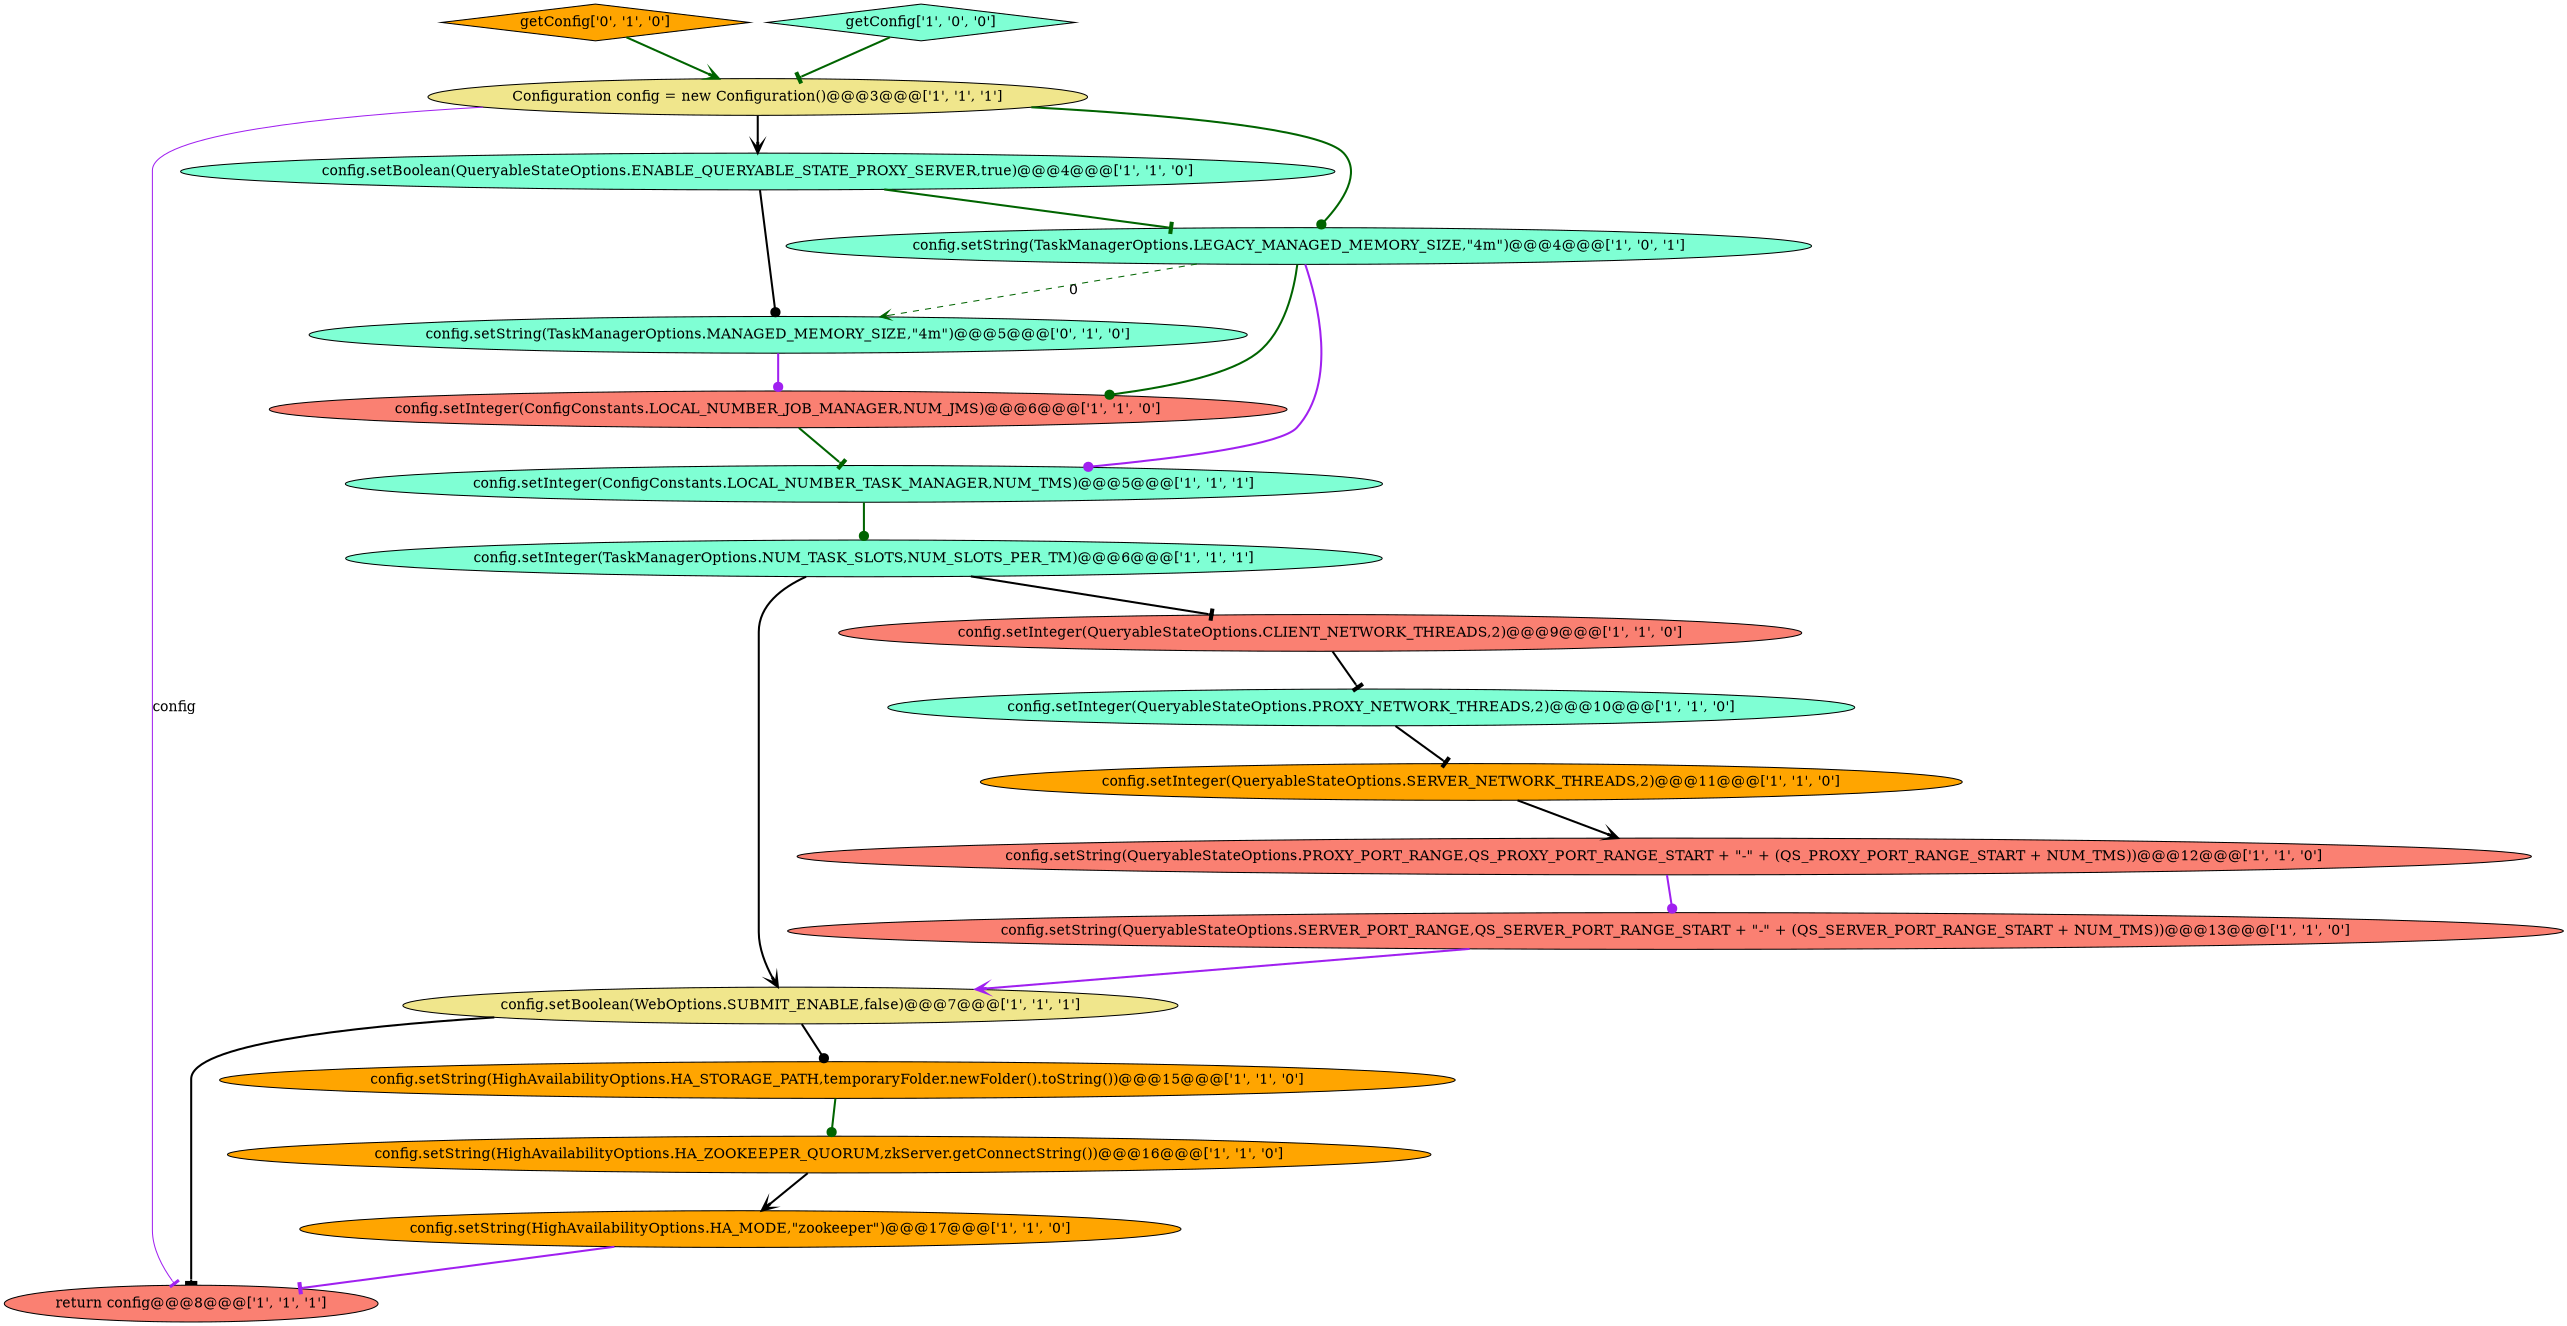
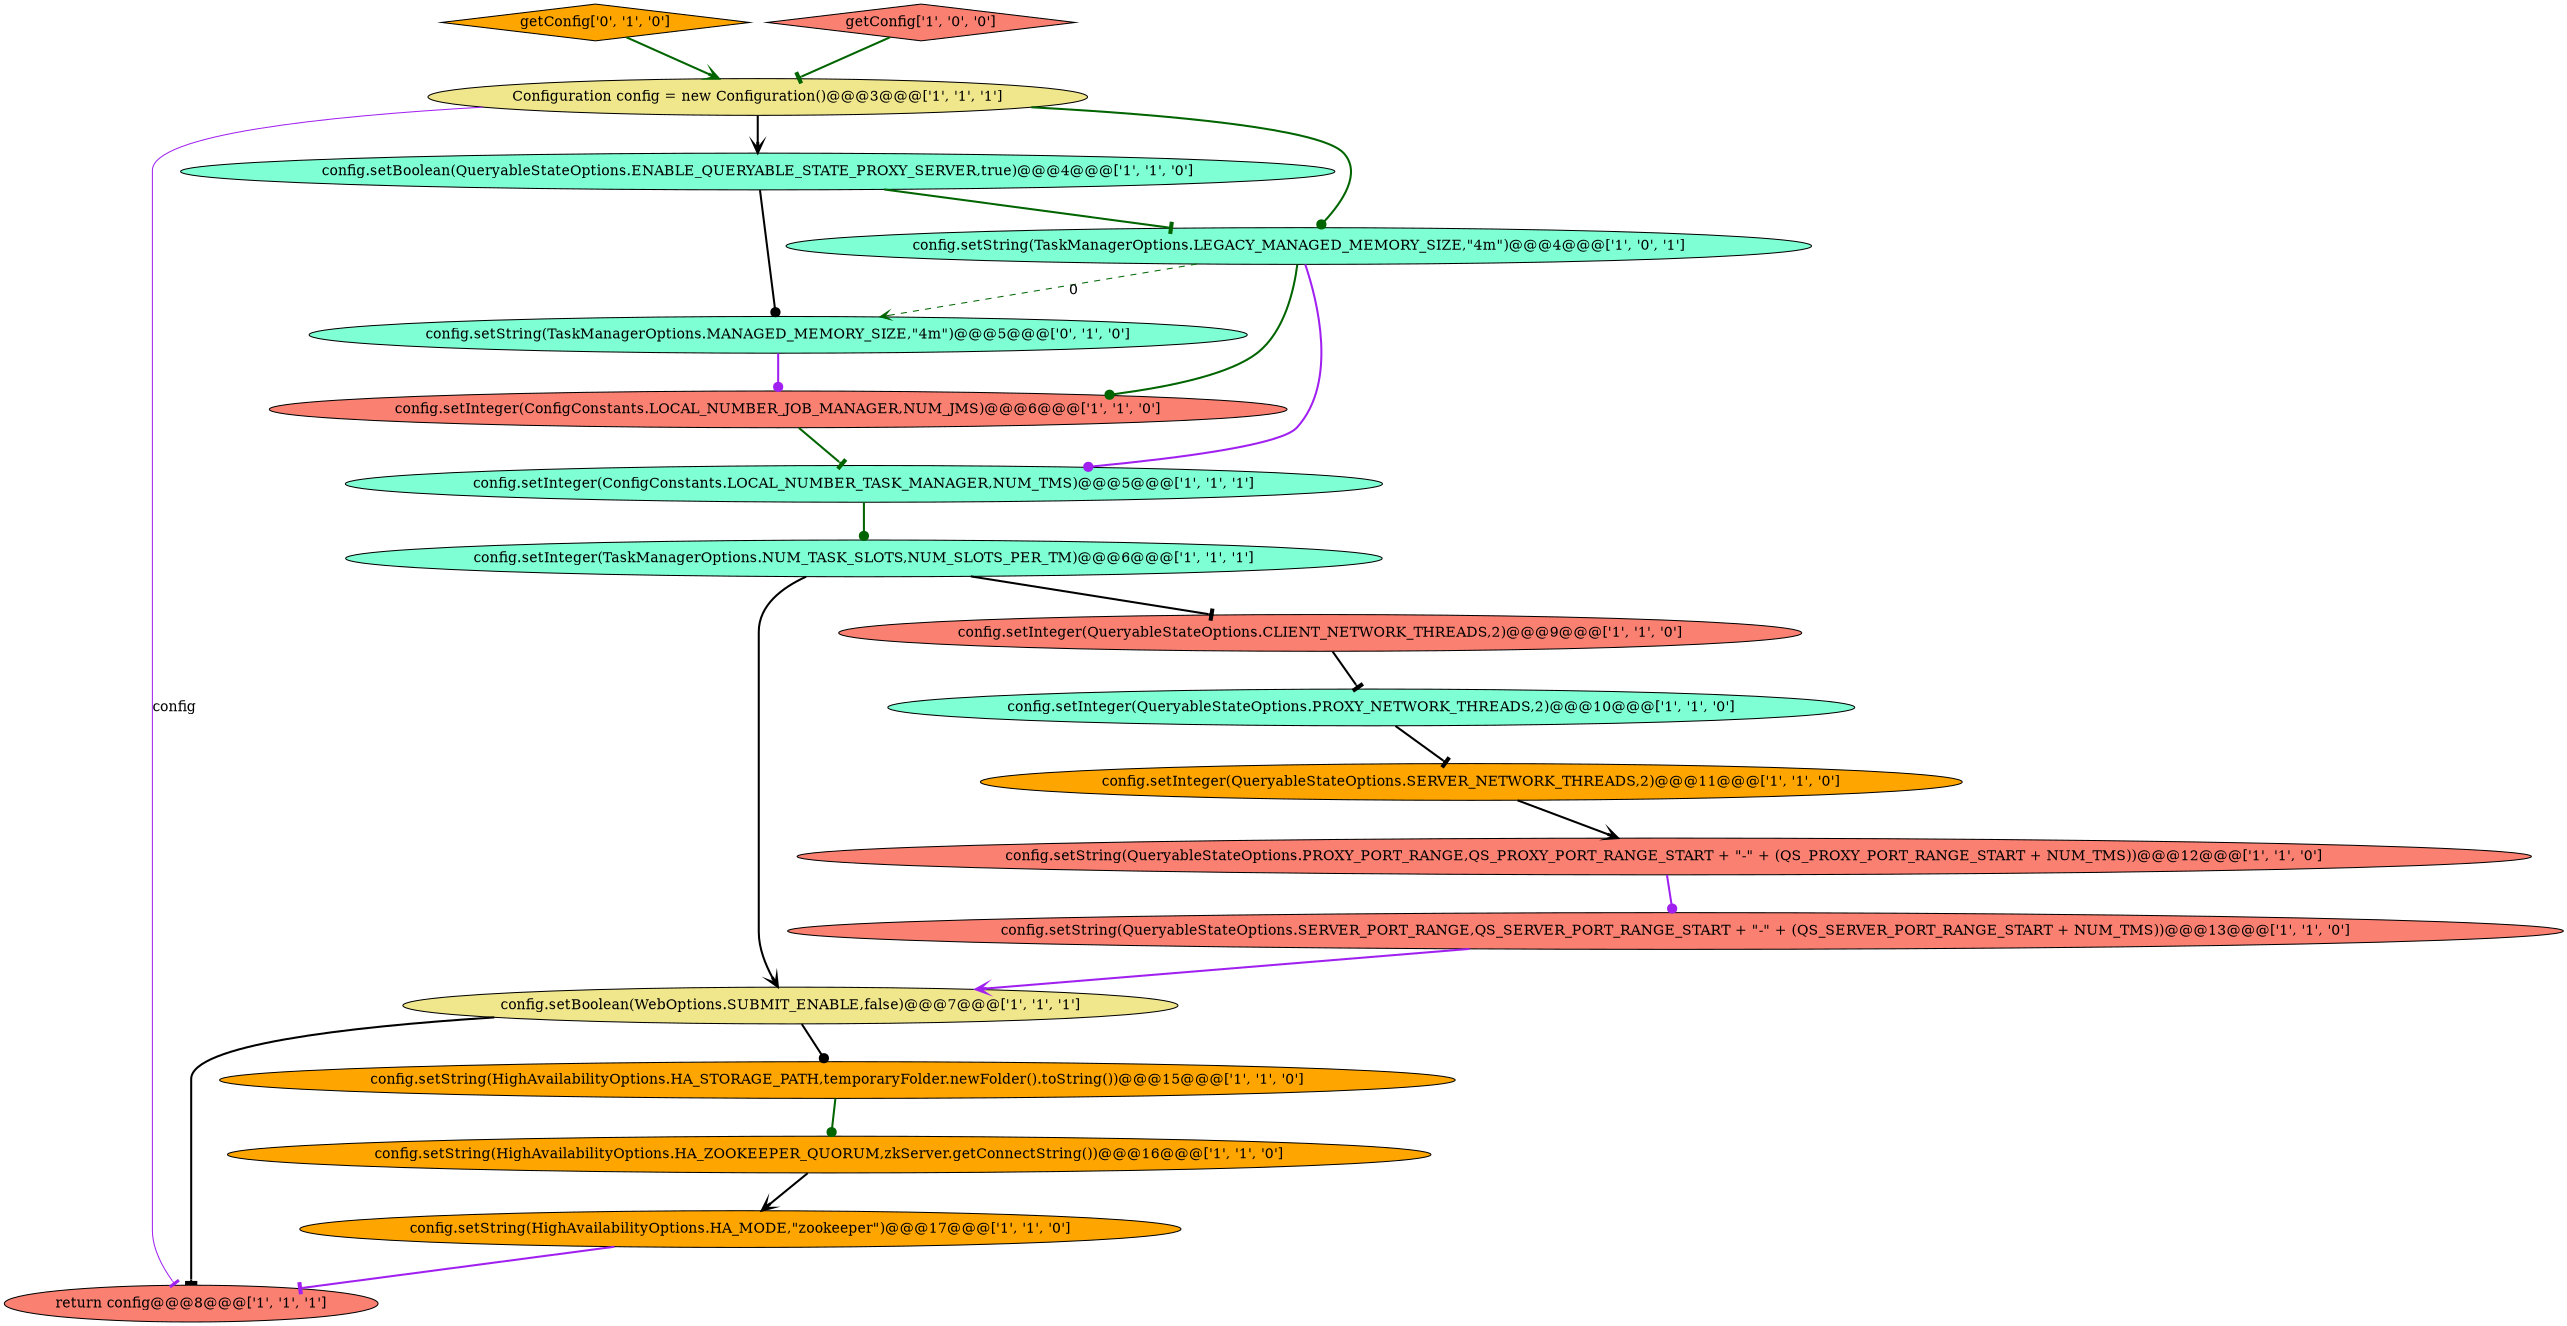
node "getConfig['1', '0', '0']": fillcolor aquamarine -> salmon
